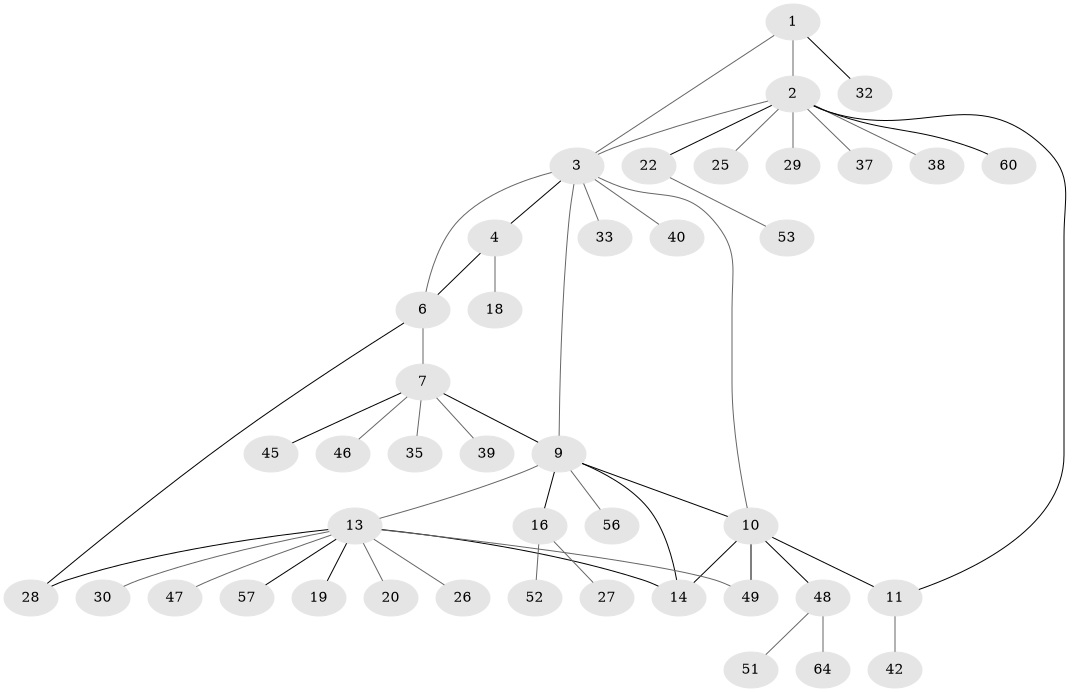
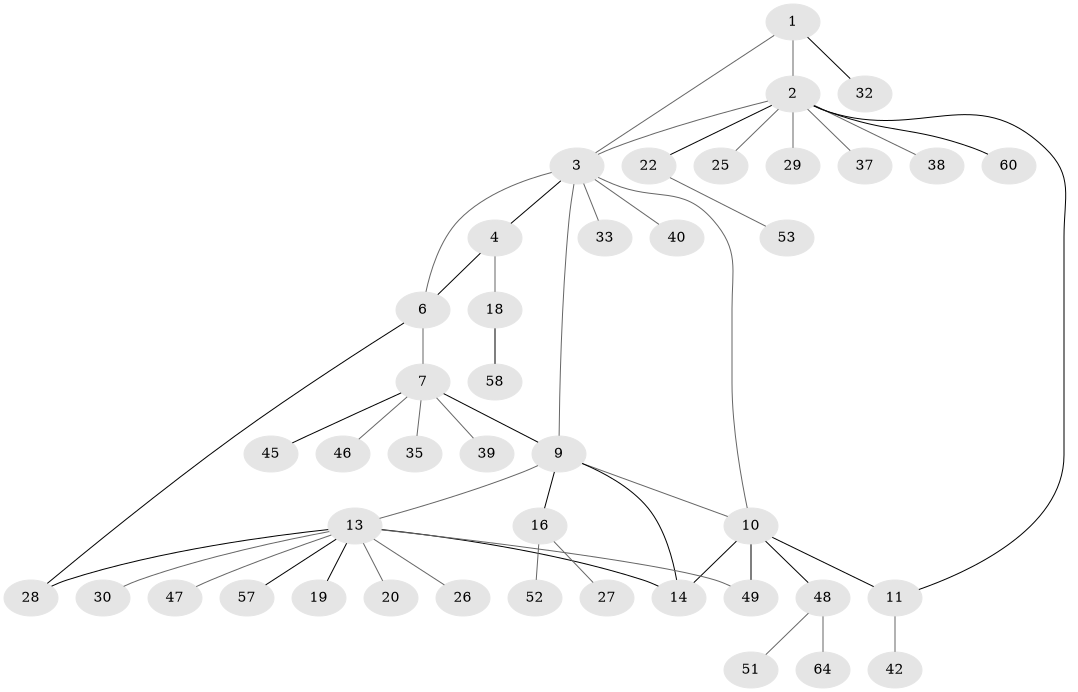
node "58": added
edge "9" -- "10": color black -> gray40
node "56": removed
